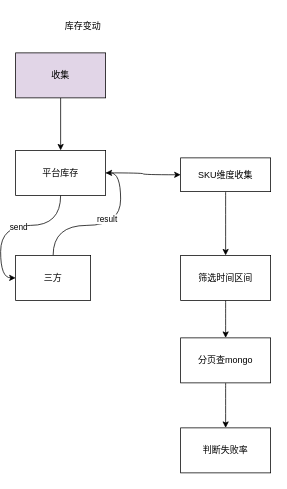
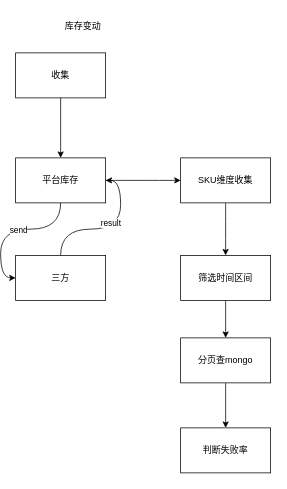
node "收集": fillcolor #e1d5e7 -> #ffffff
node "平台库存": moved (60, 173) -> (60, 180)
node "SKU维度收集": size 90x34 -> 90x45
node "三方": size 75x45 -> 90x45
